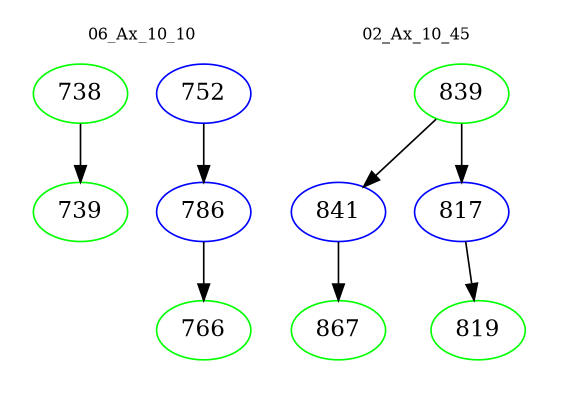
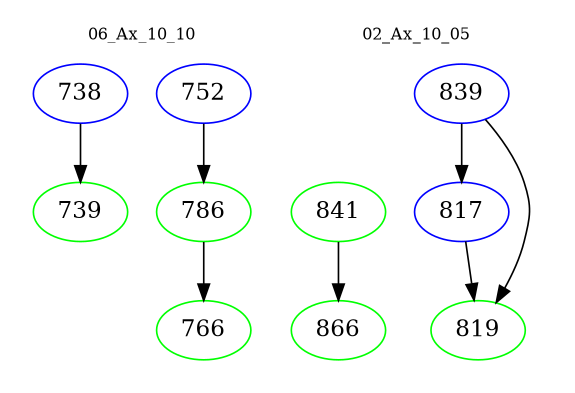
cluster "02_Ax_10_45": label "02_Ax_10_45" -> "02_Ax_10_05"
node "738": color green -> blue
node "839": color green -> blue
edge "839" -> "841": now "839" -> "819"
node "786": color blue -> green
node "841": color blue -> green
node "867": label "867" -> "866"
